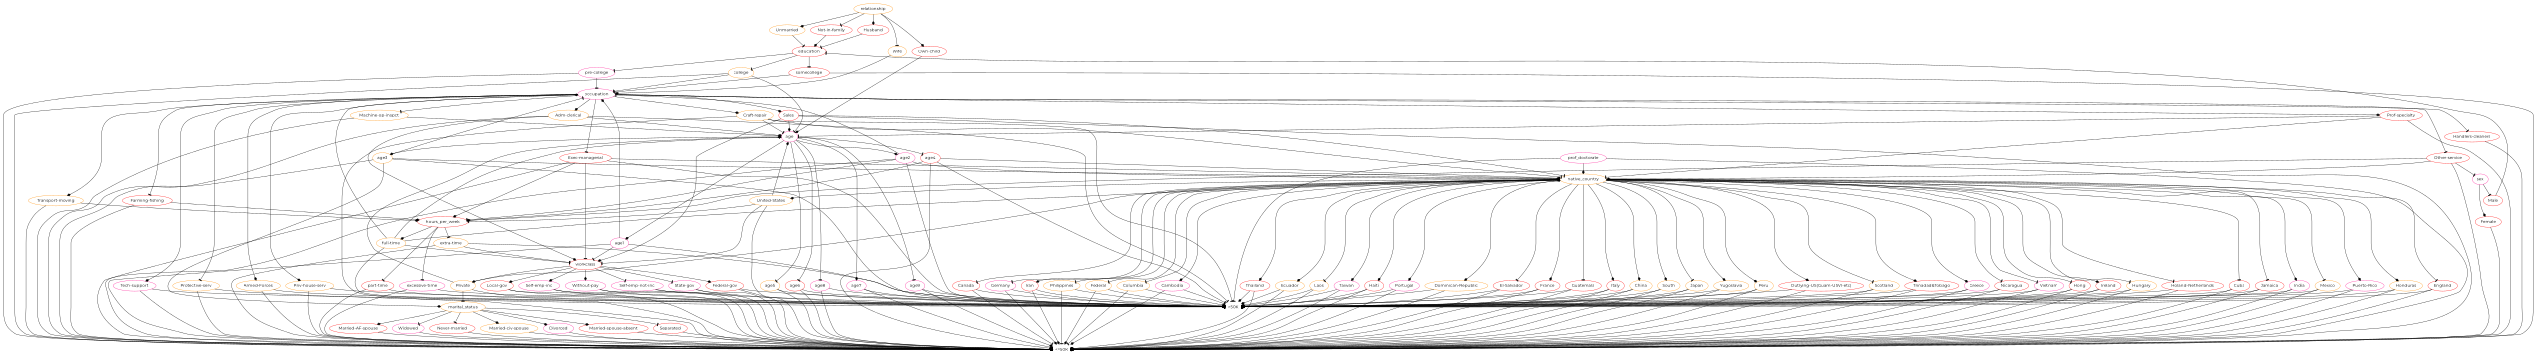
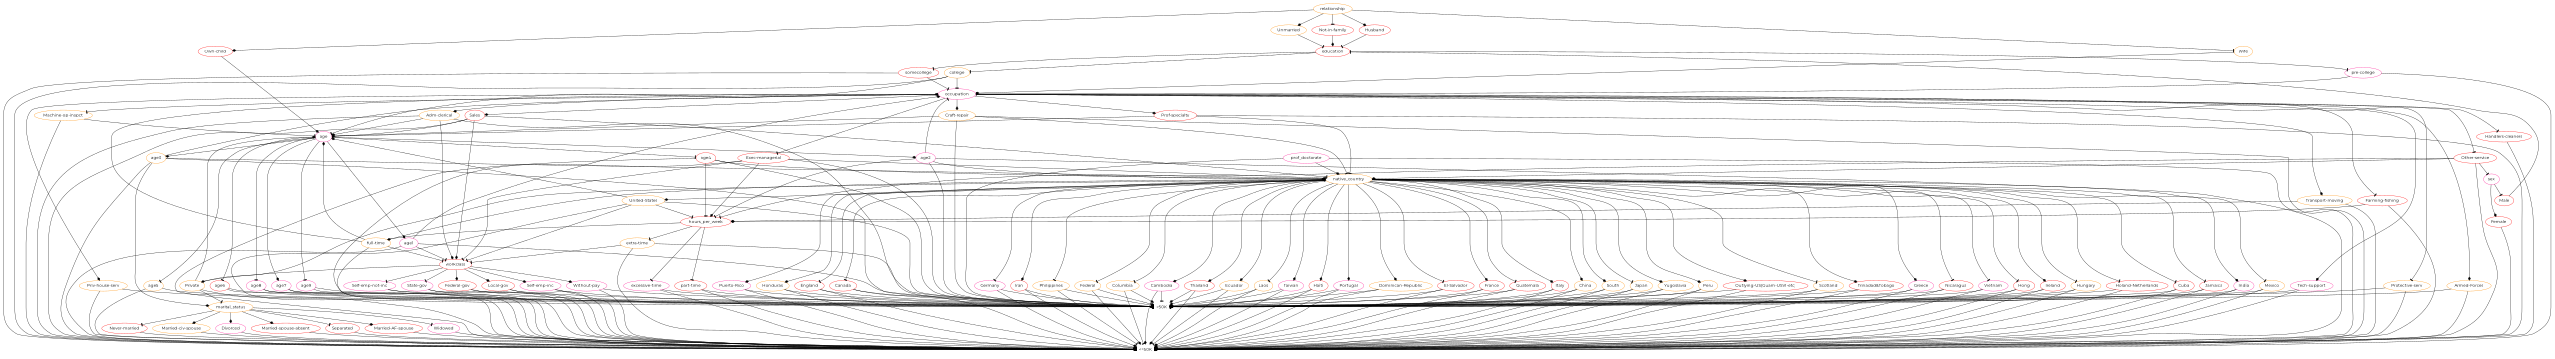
edge "age4" -> "hours_per_week": arrowhead diamond -> tee
edge "United-States" -> ">50K": added
